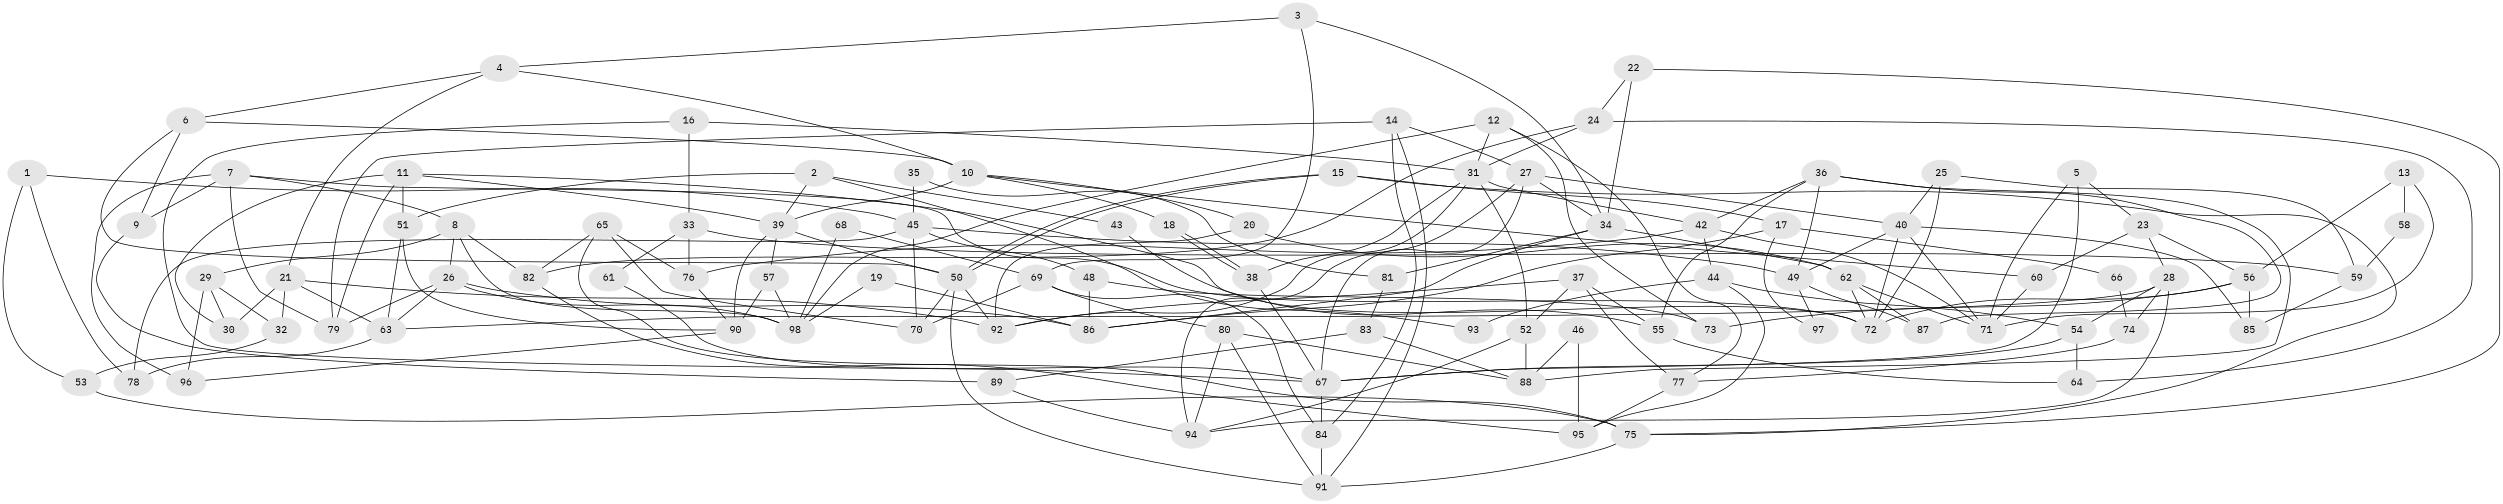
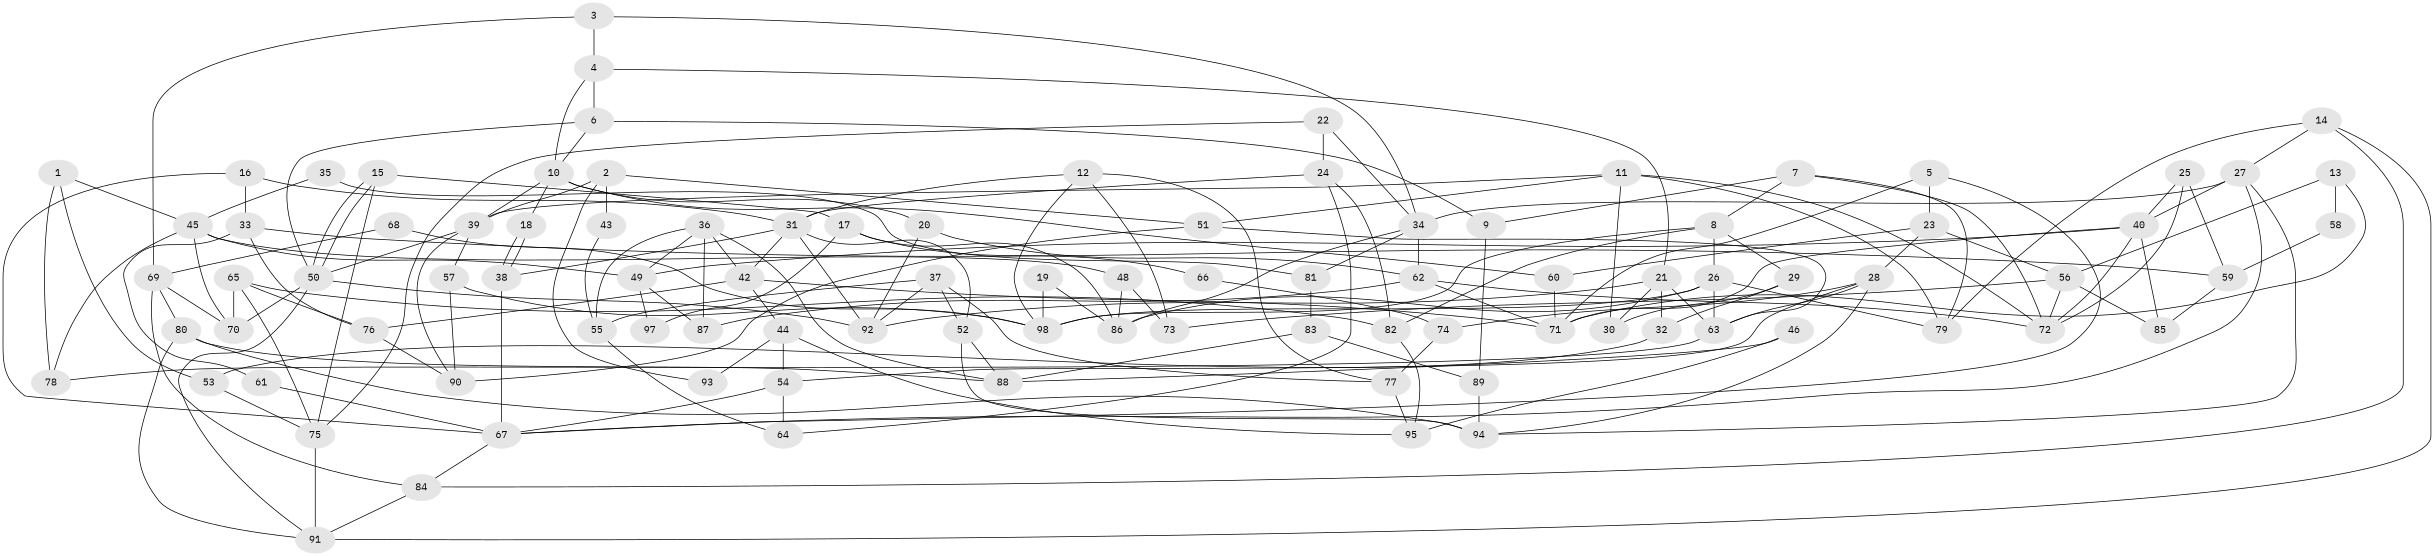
node "96": removed
